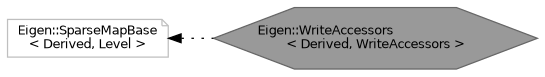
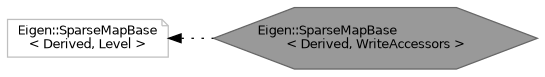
node "Eigen::WriteAccessors < Derived, WriteAccessors >": label "Eigen::WriteAccessors < Derived, WriteAccessors >" -> "Eigen::SparseMapBase < Derived, WriteAccessors >"
